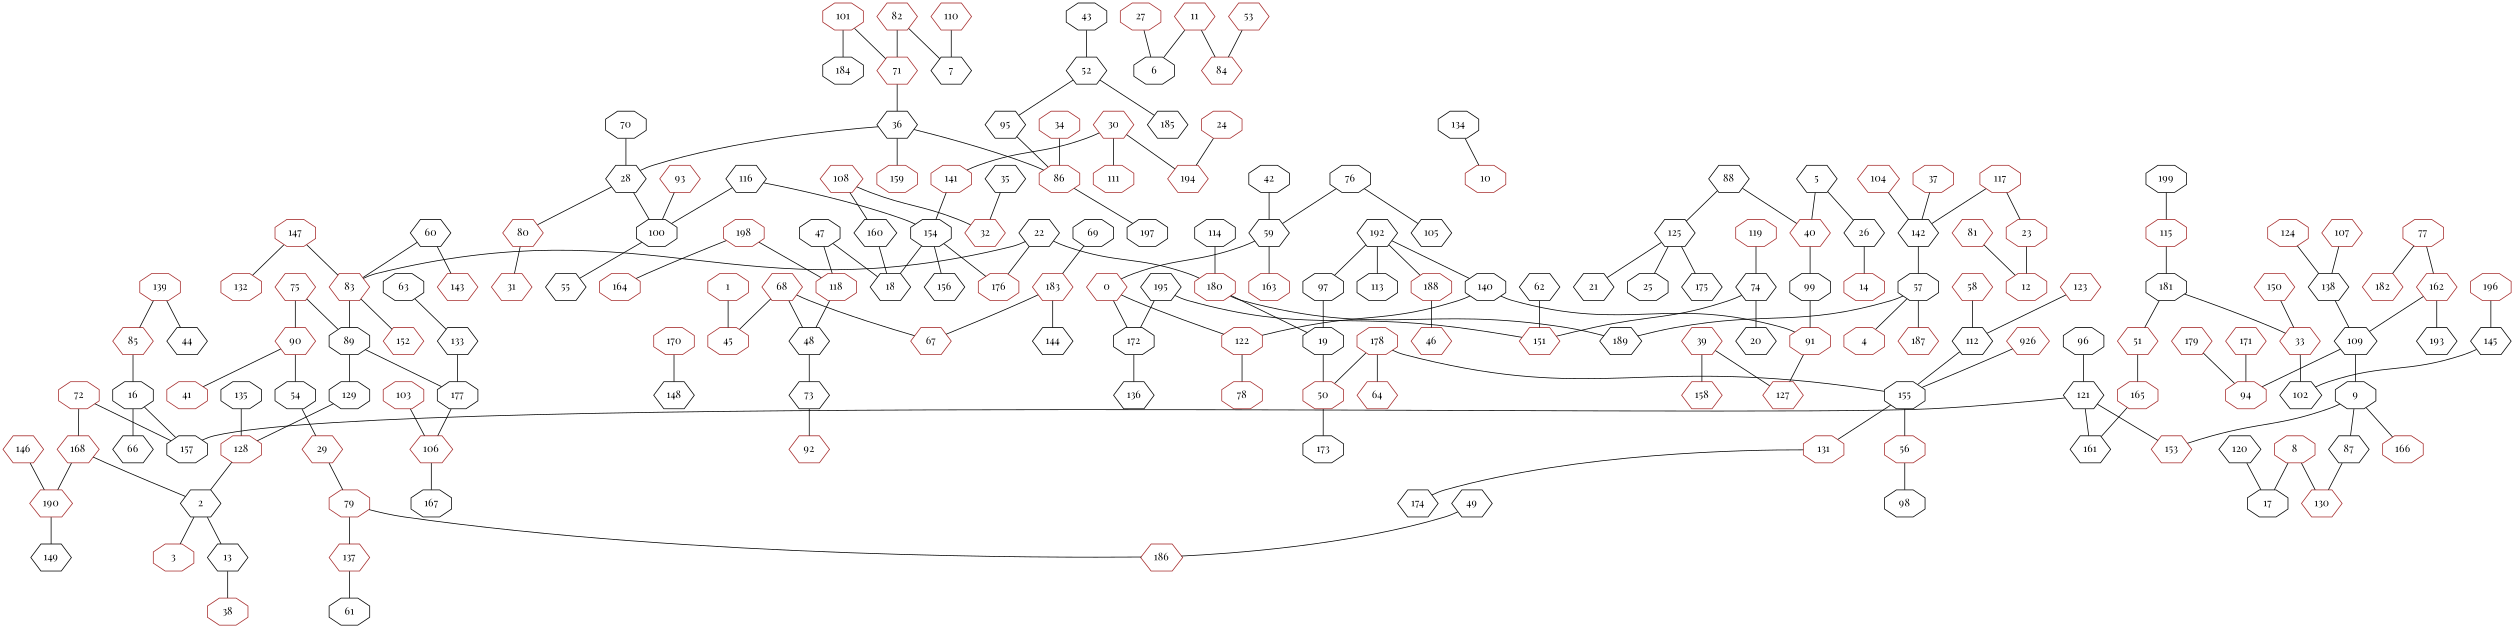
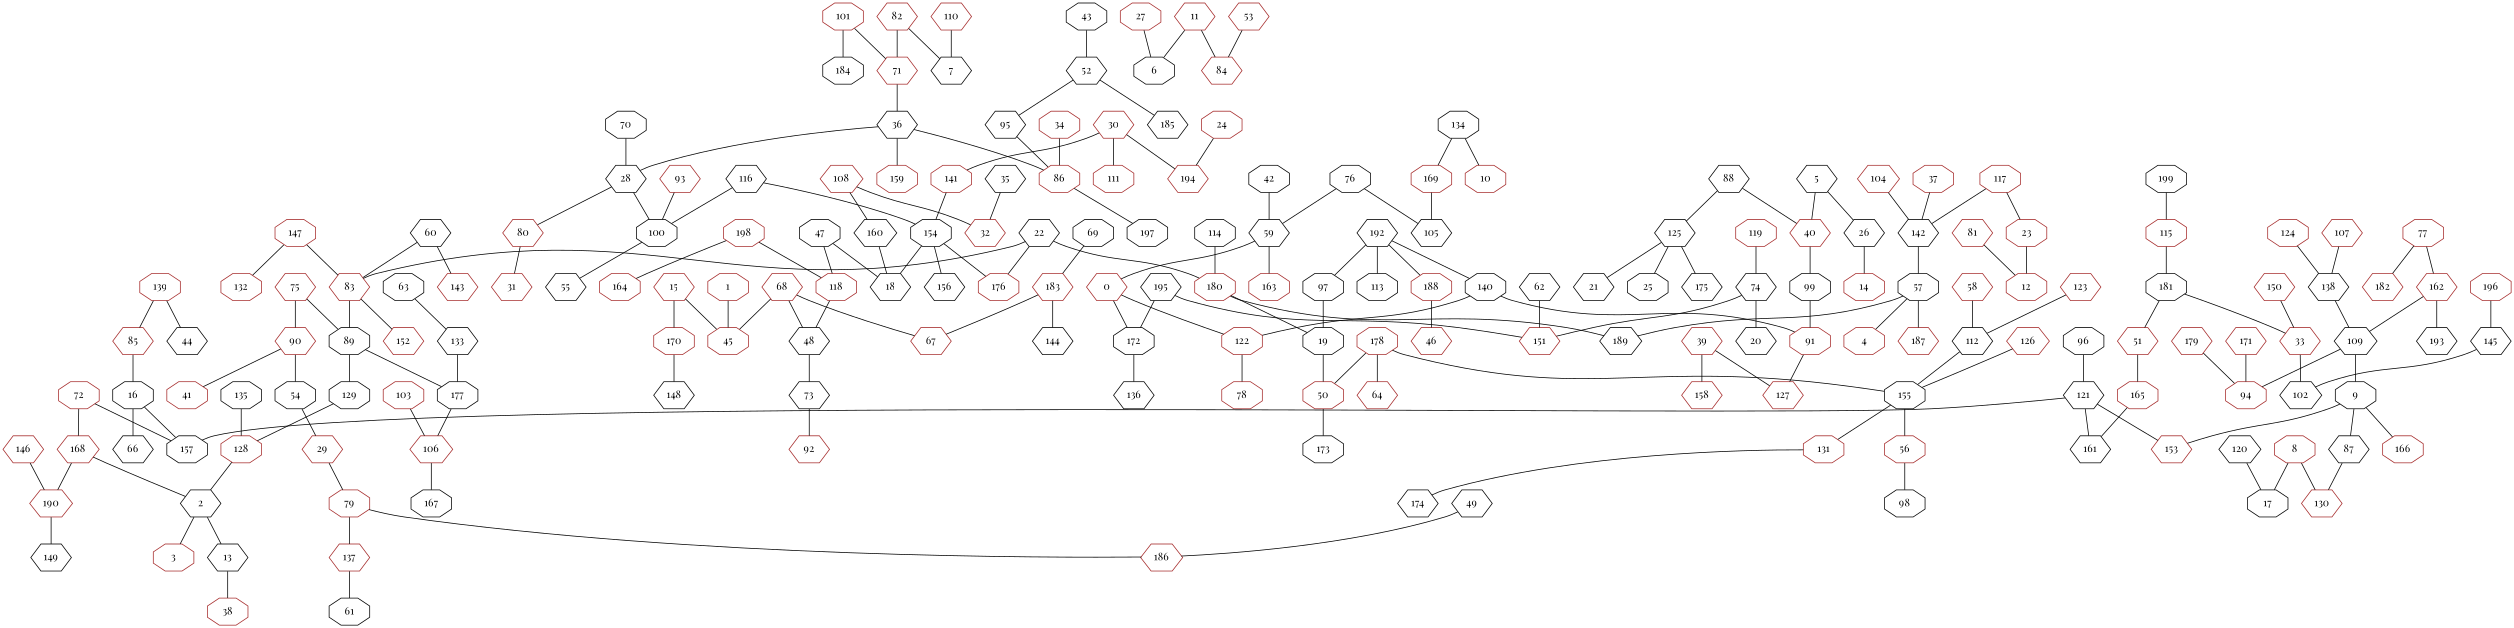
node "169": added
node "15": added
node "926": label "926" -> "126"
